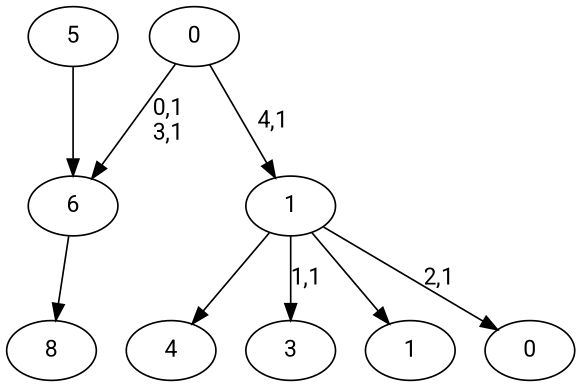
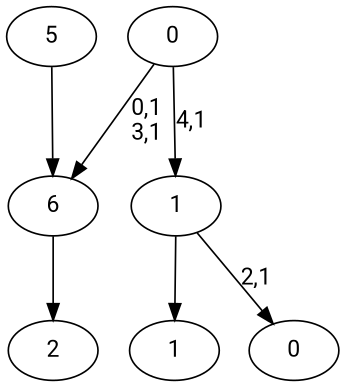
node "8": label "8" -> "2"
node "4": removed
node "3": removed
